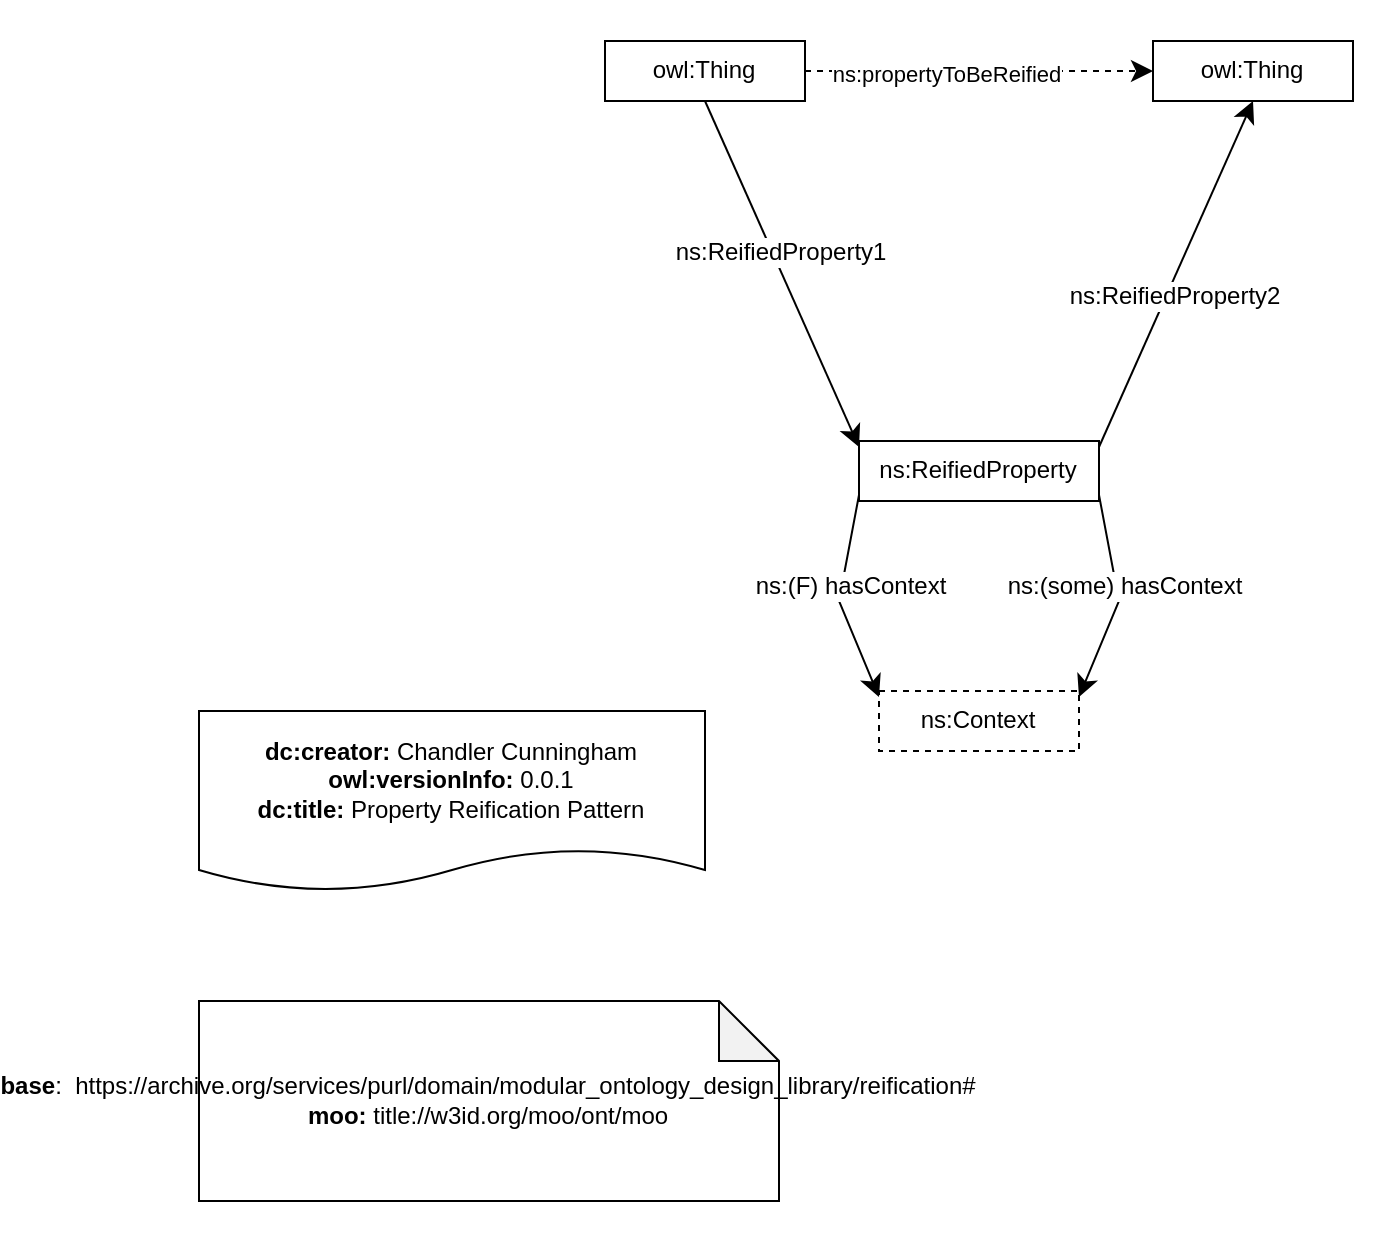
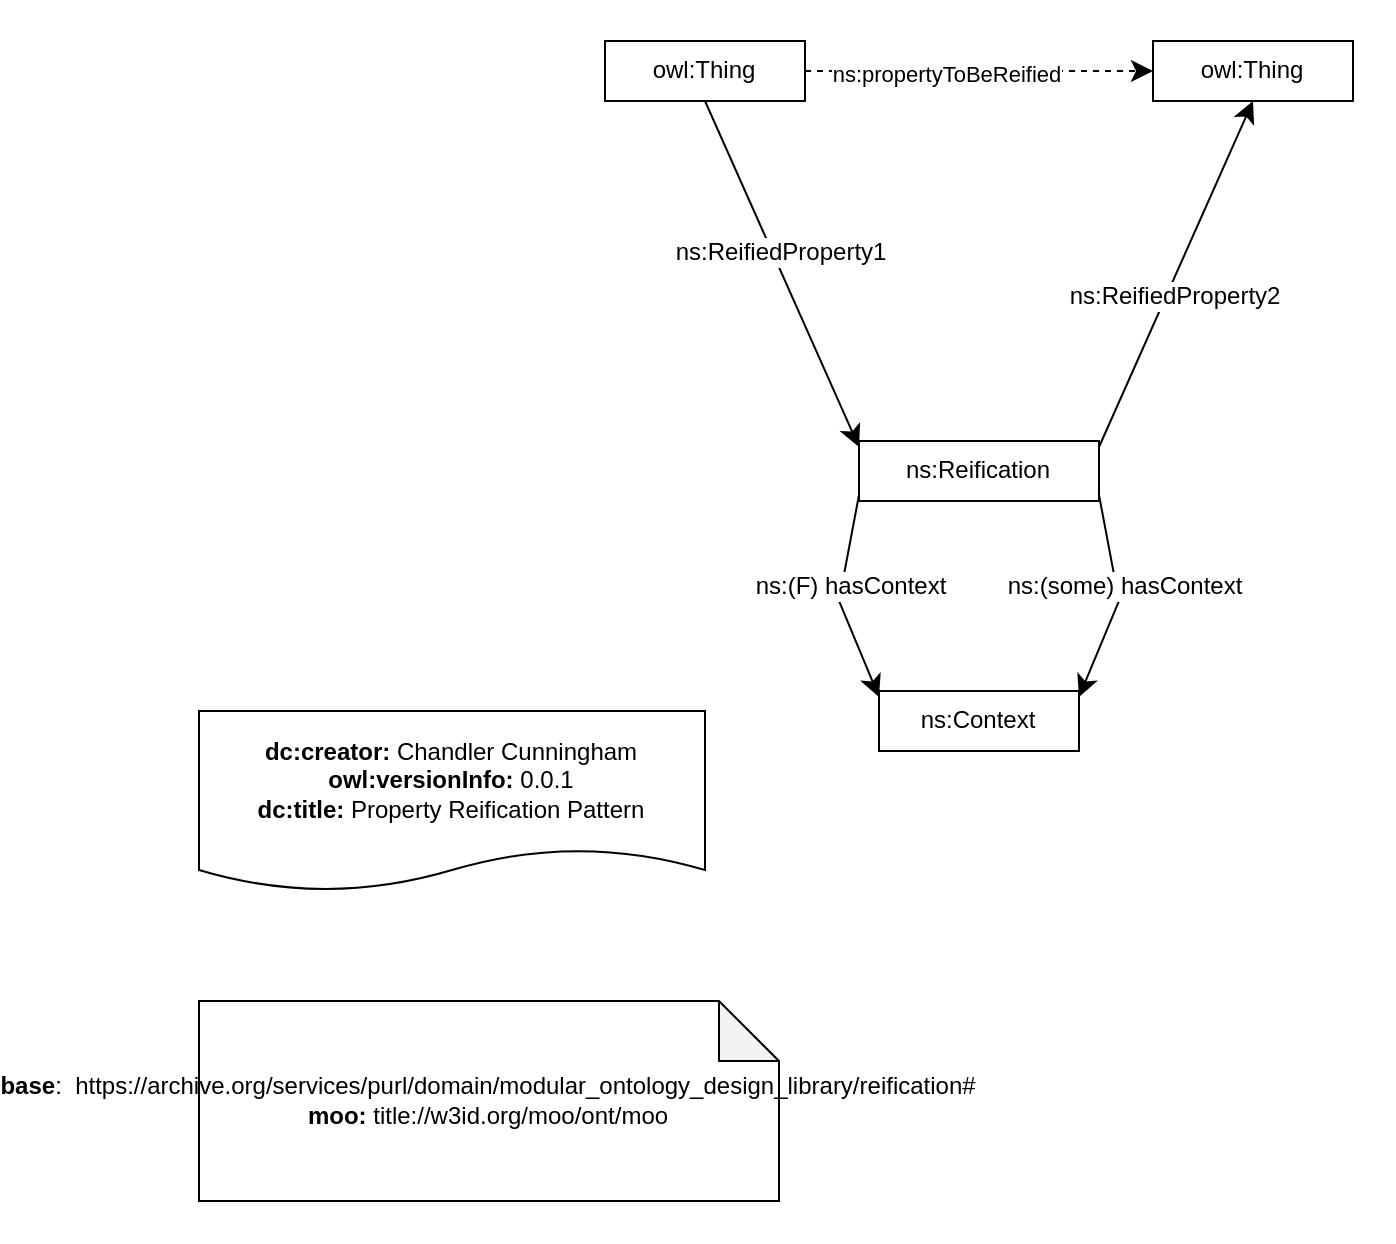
node "ns:ReifiedProperty": label "ns:ReifiedProperty" -> "ns:Reification"
node "ns:Context": style dashed -> solid
